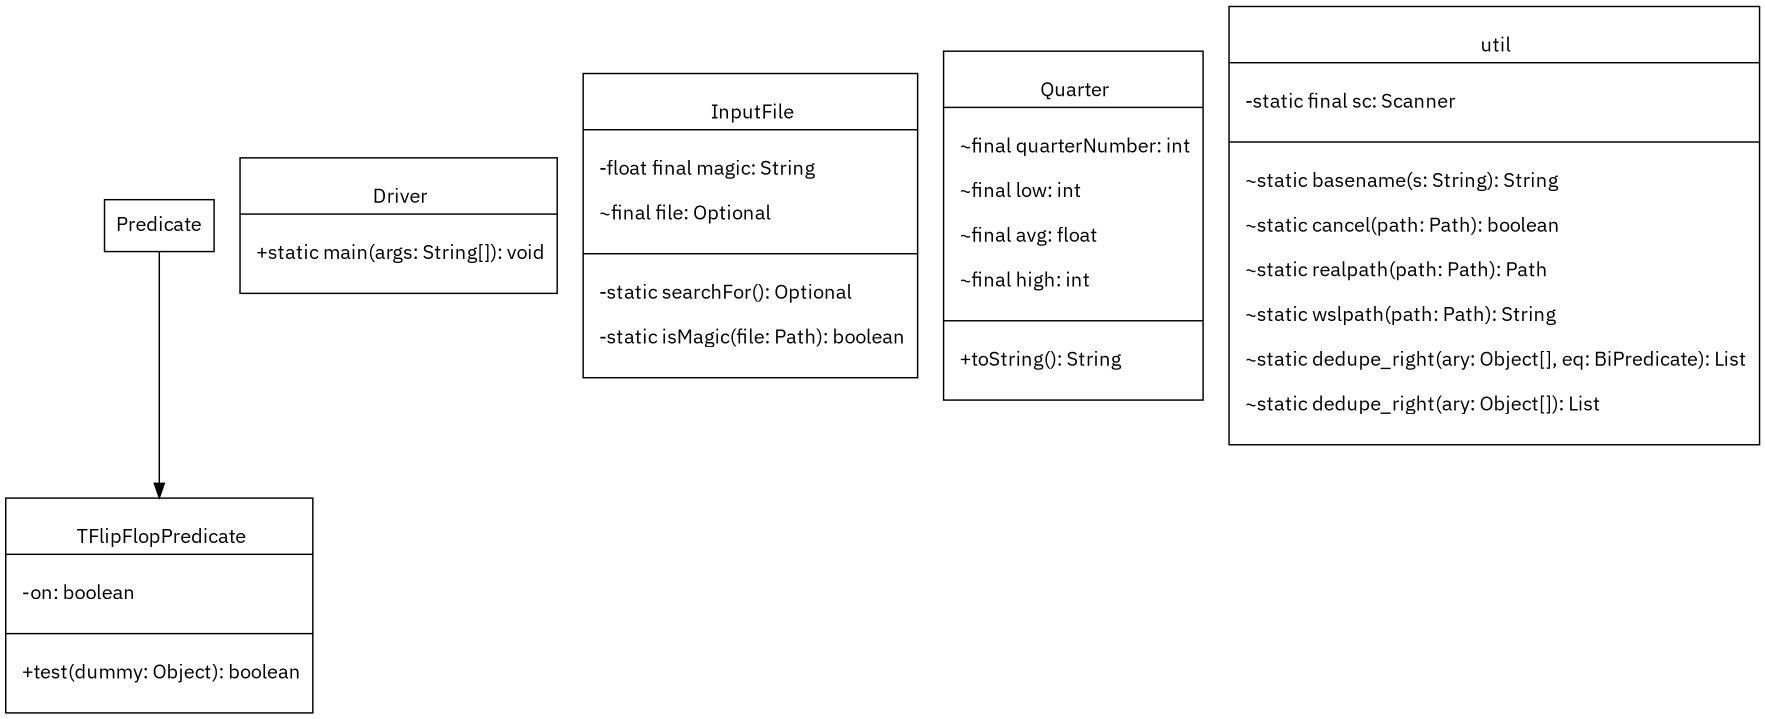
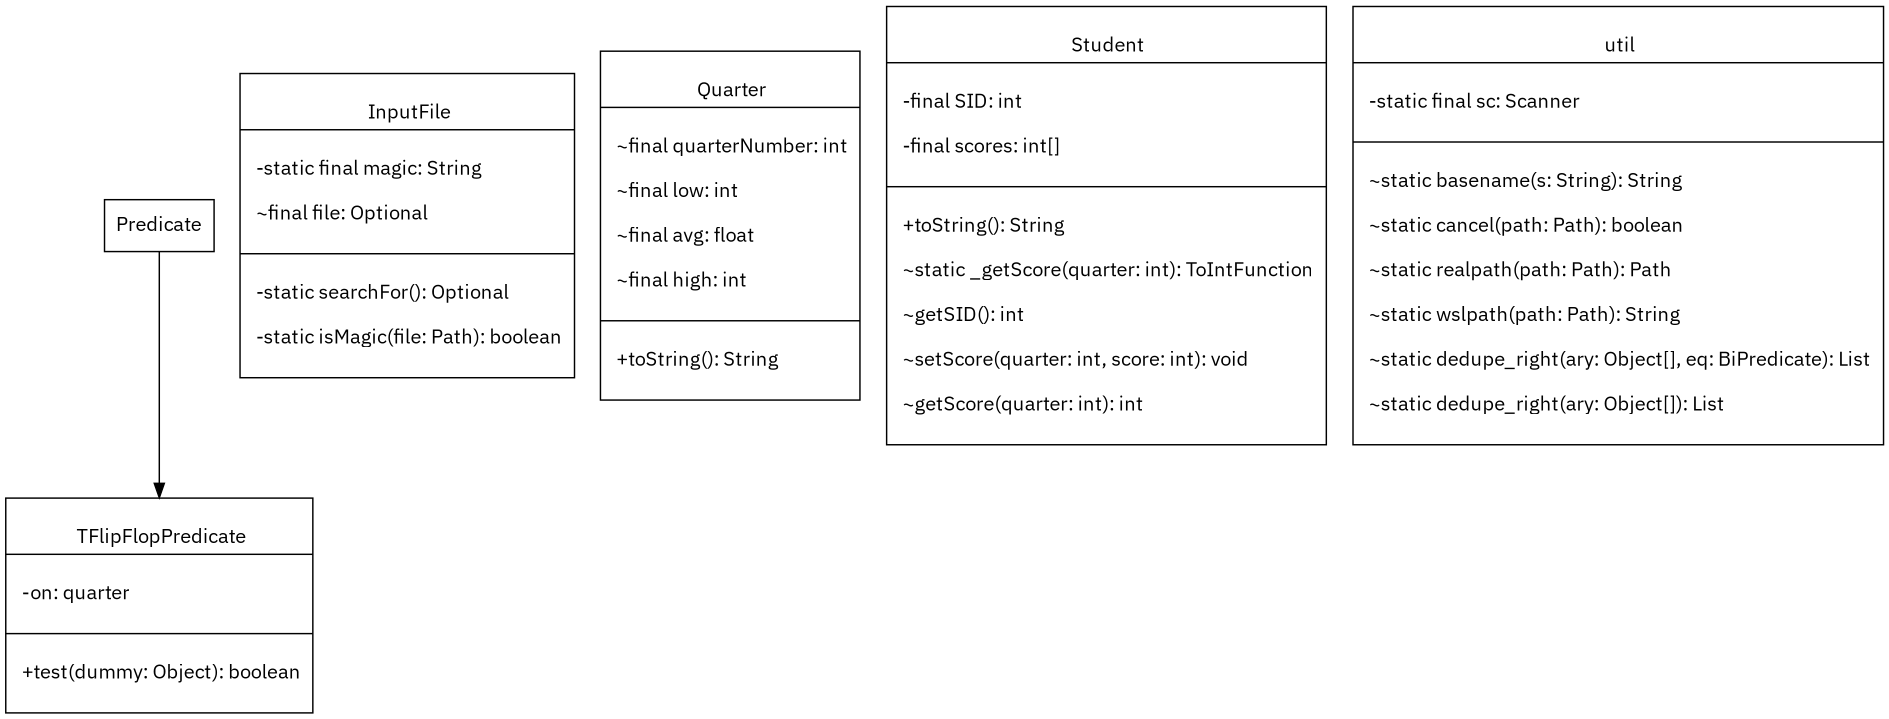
node "InputFile": text "-float final magic: String" -> "-static final magic: String"
node "Driver": removed
node "Student": added
node "TFlipFlopPredicate": text "-on: boolean" -> "-on: quarter"
